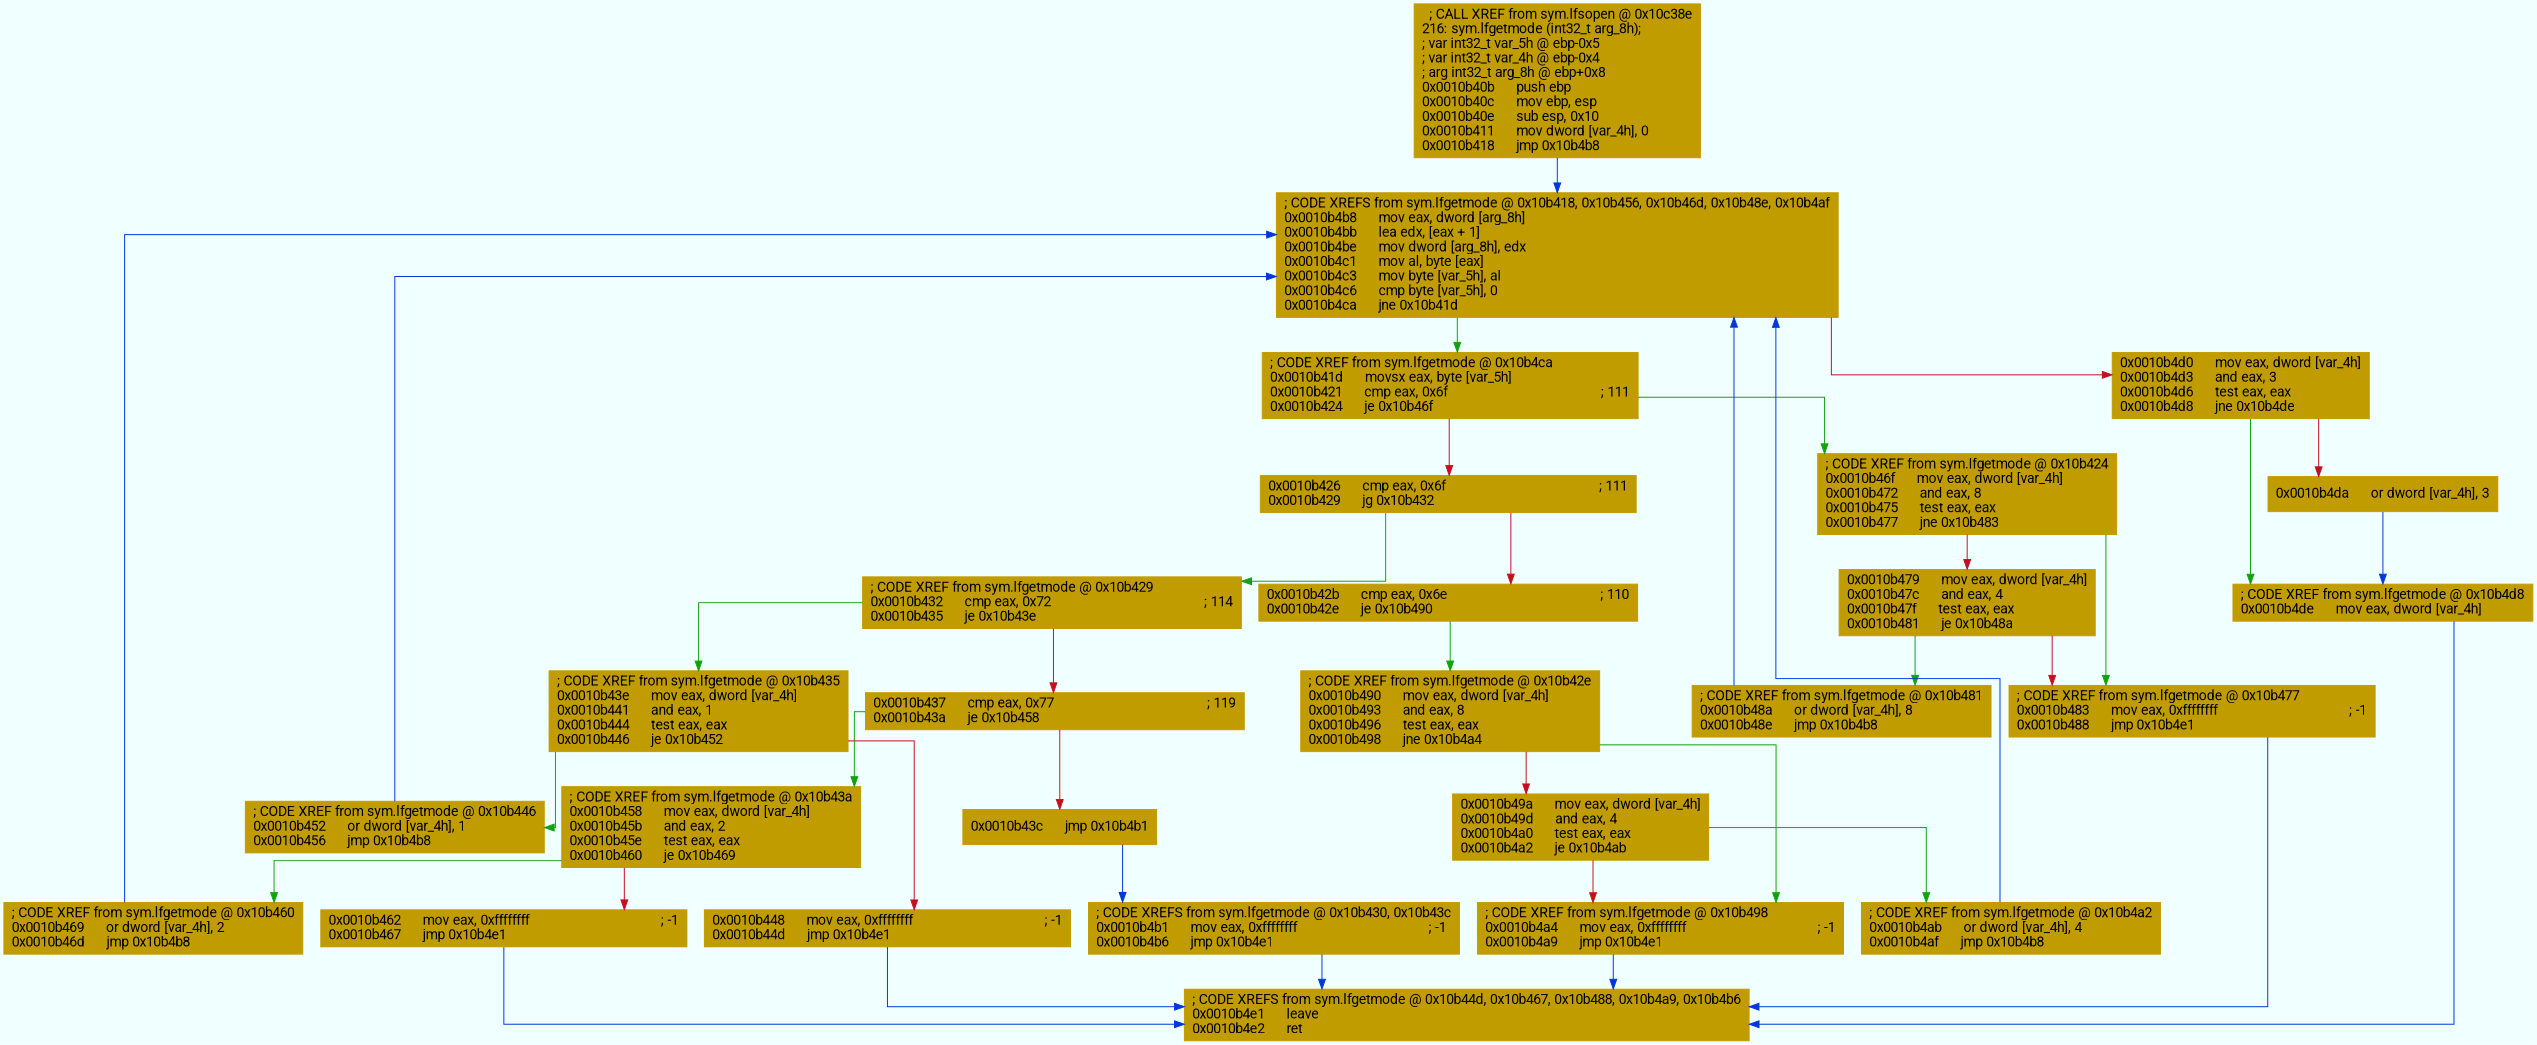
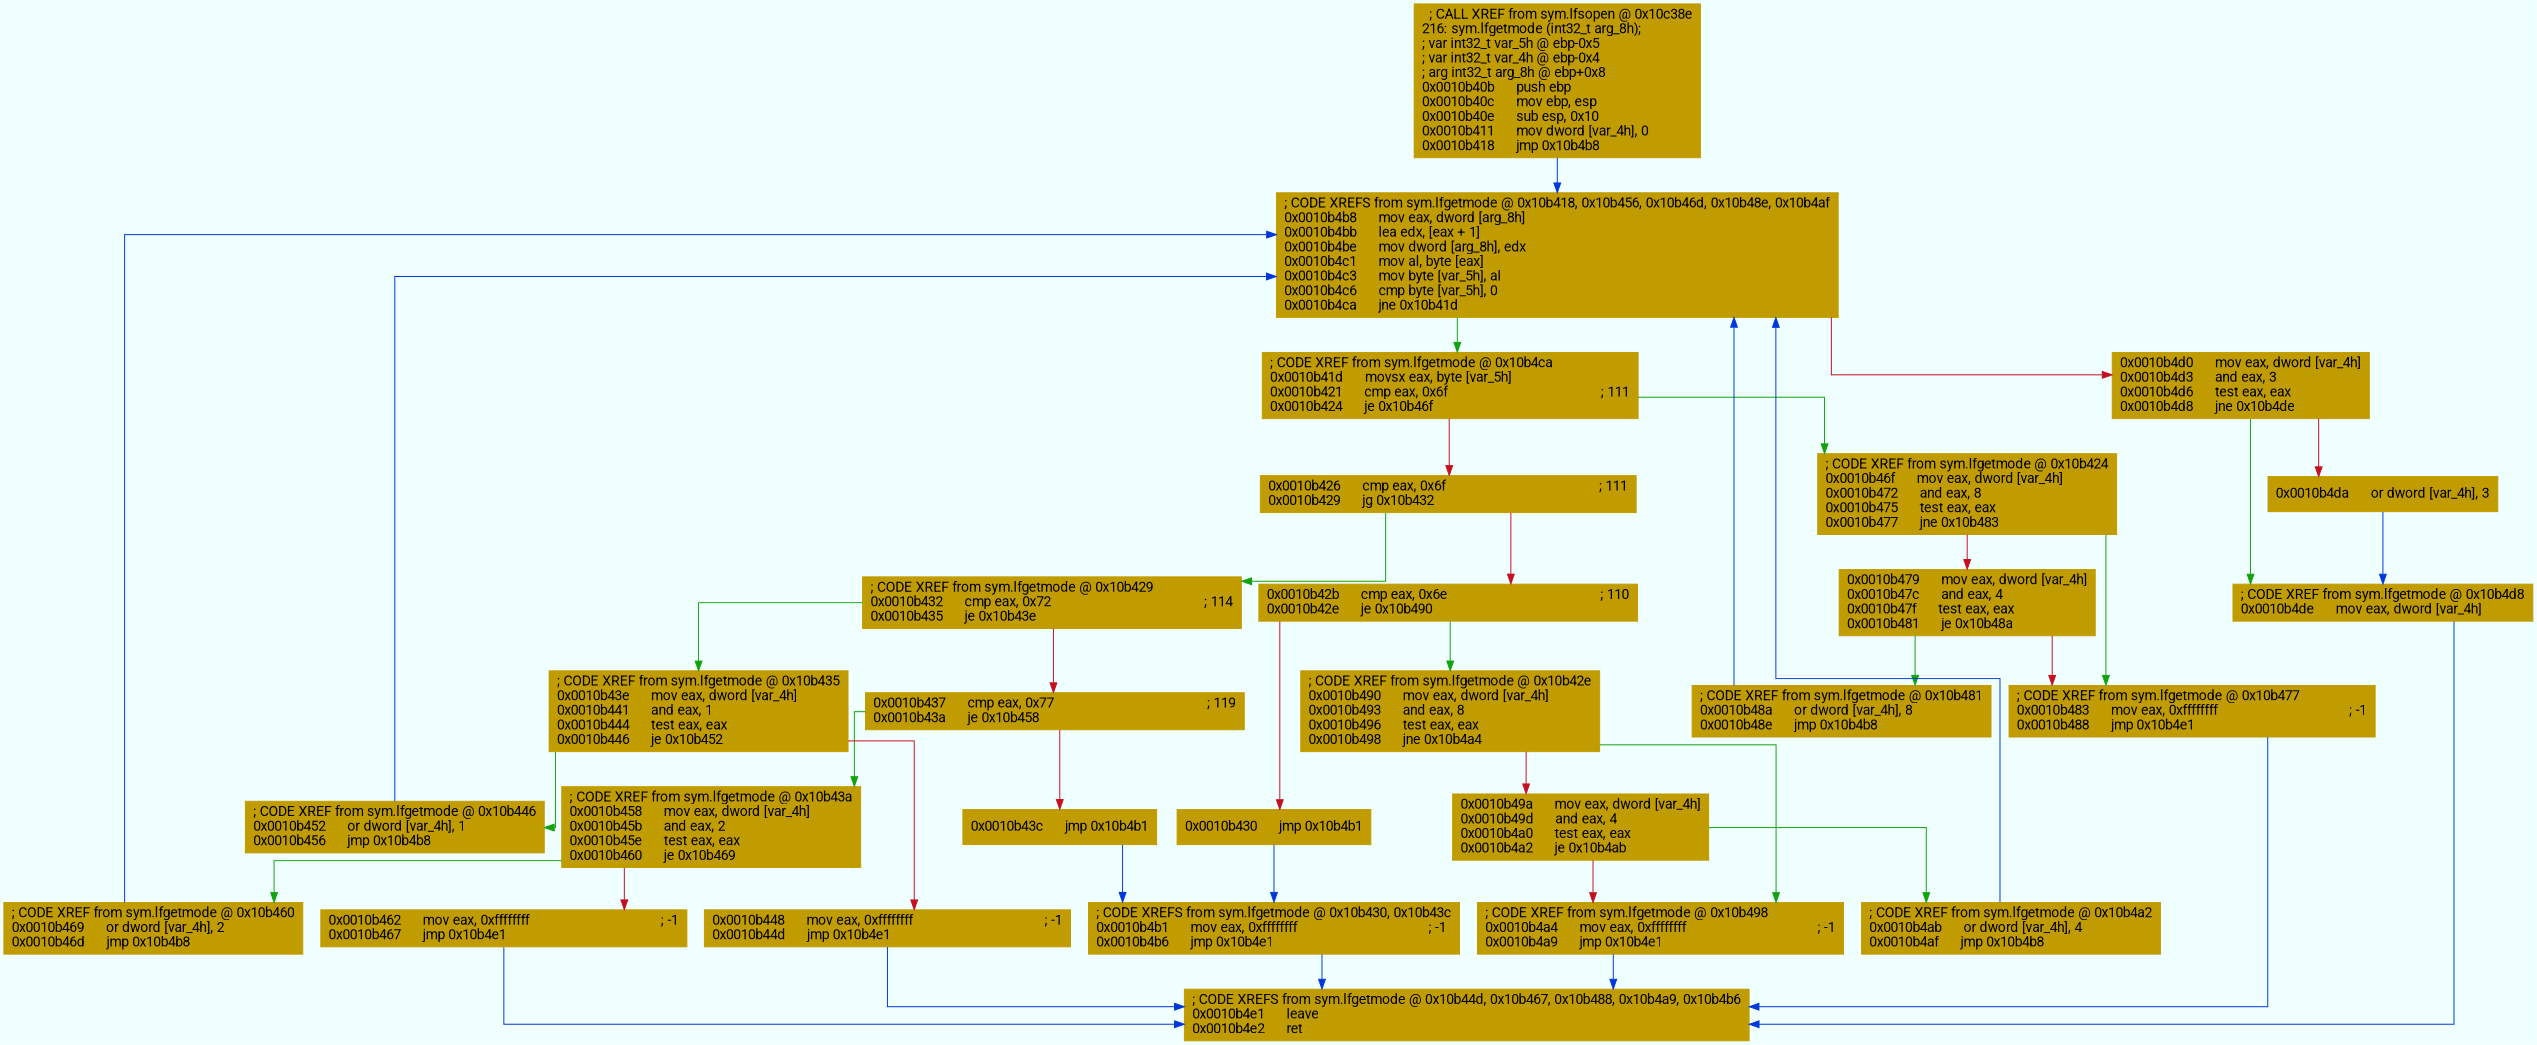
node "0x0010b430      jmp 0x10b4b1": added
